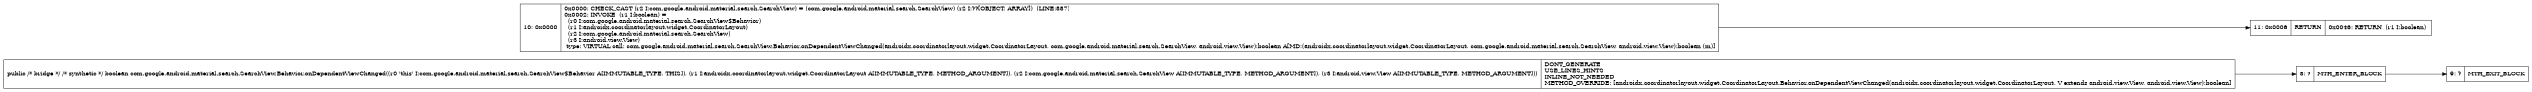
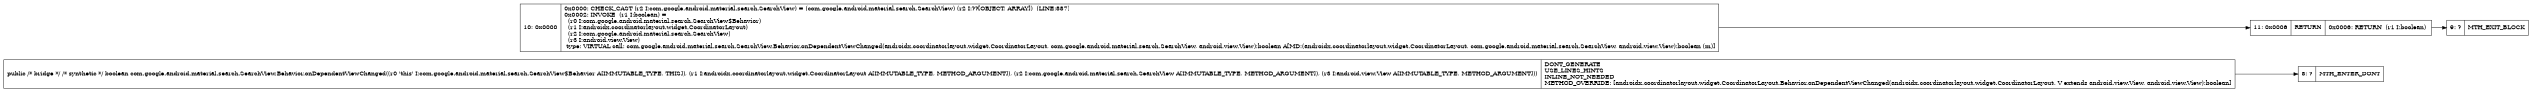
node "11: 0x0006": text "0x0046: RETURN  (r1 I:boolean)" -> "0x0006: RETURN  (r1 I:boolean)"
node "8: ?": text "MTH_ENTER_BLOCK" -> "MTH_ENTER_DONT"
edge "8: ?" -> "9: ?": now "11: 0x0006" -> "9: ?"
